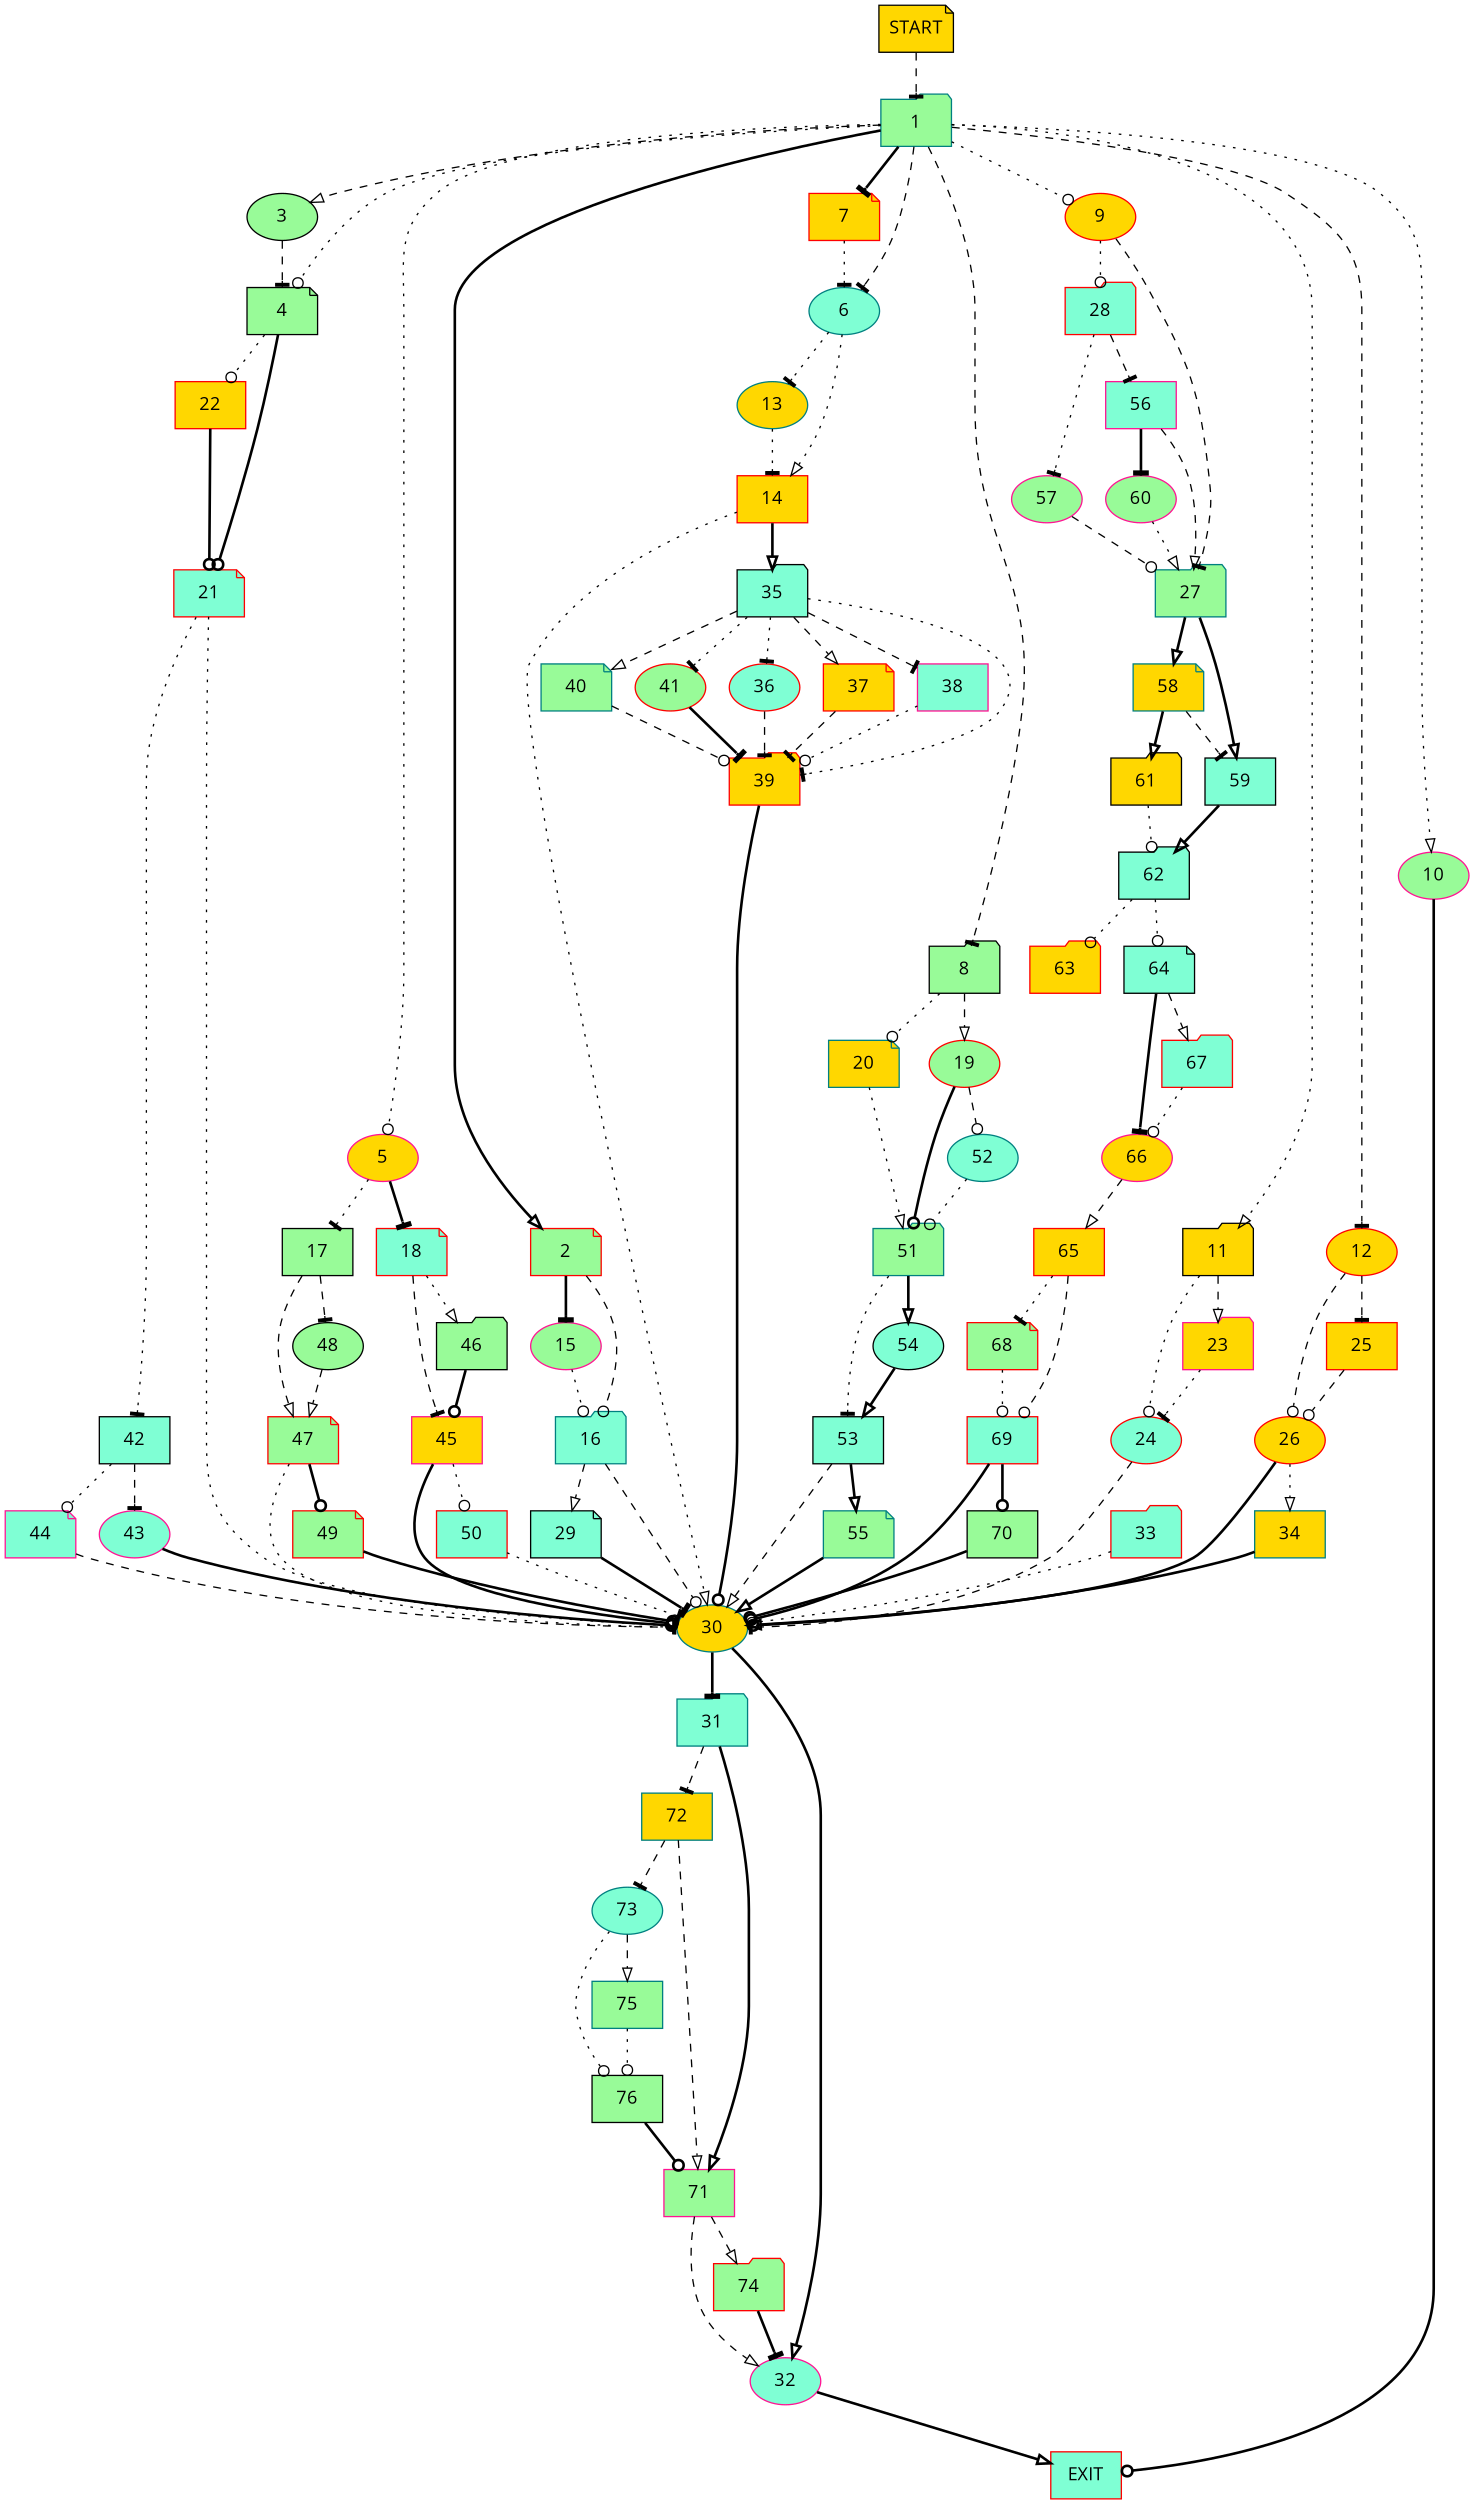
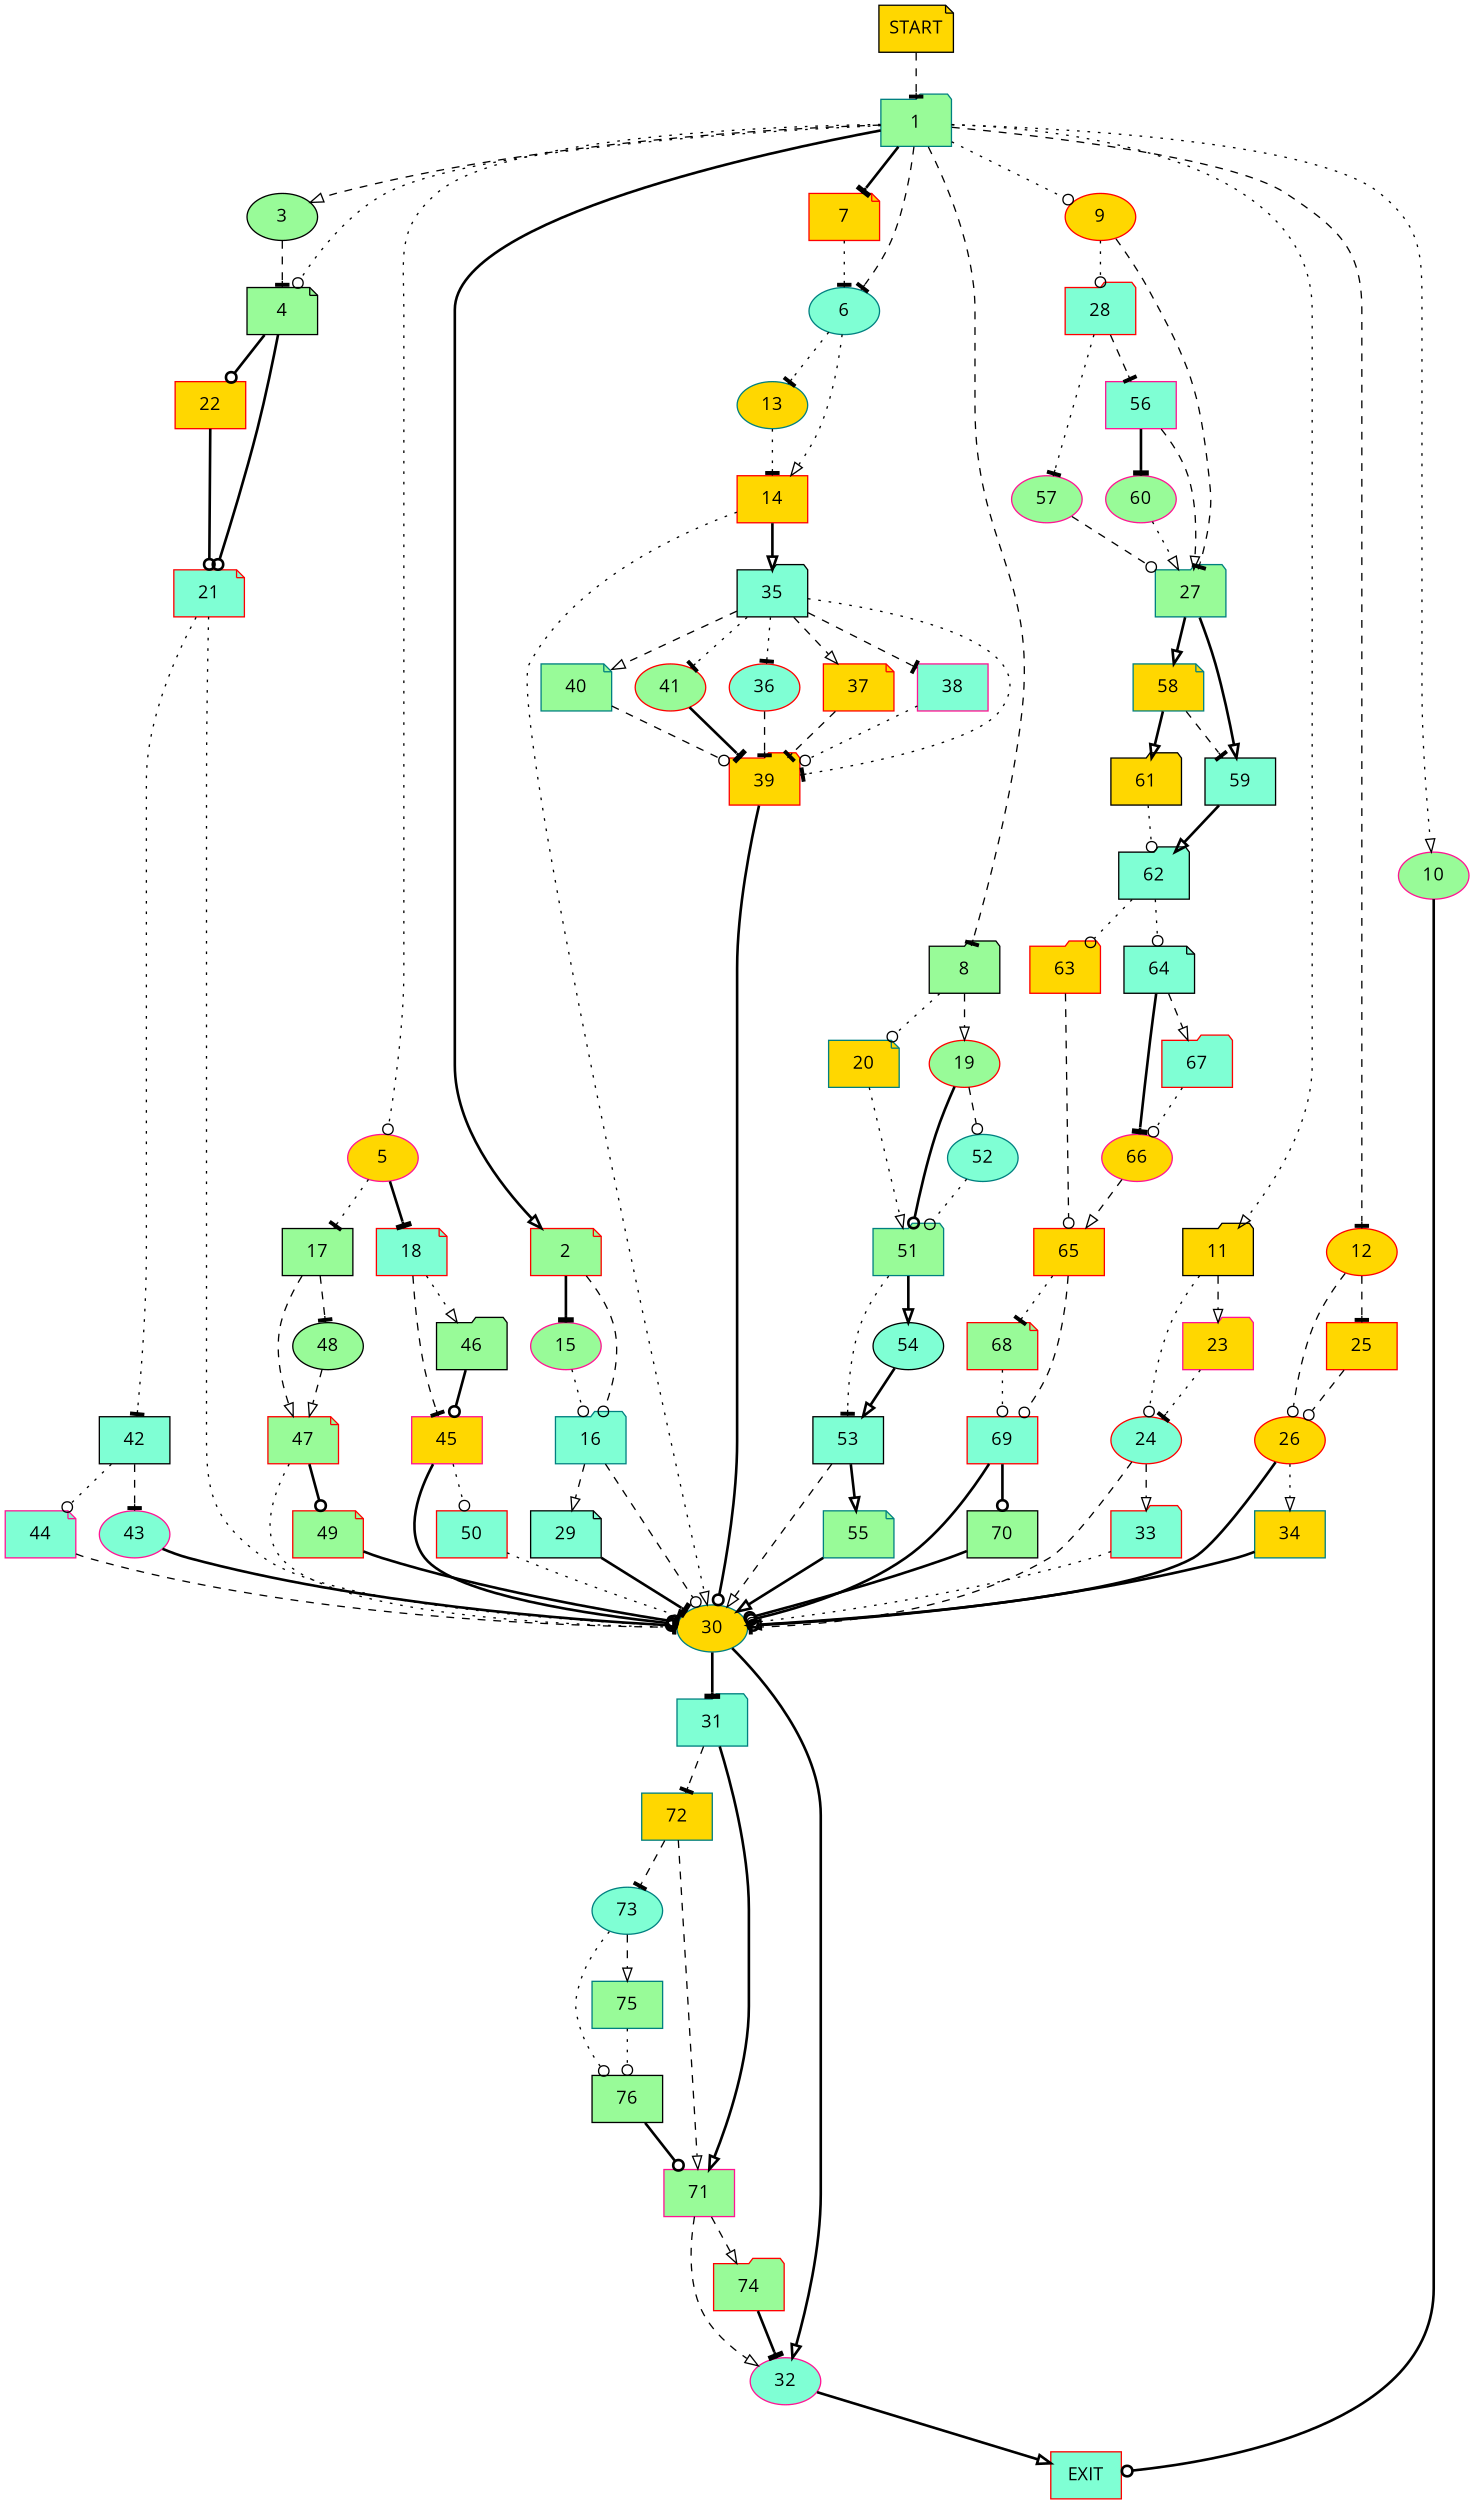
edge "4" -> "22": style dotted -> bold
edge "63" -> "65": added
edge "24" -> "33": added
